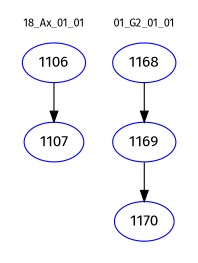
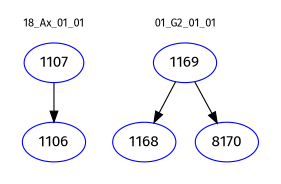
edge "1106" -> "1107": reversed
edge "1168" -> "1169": reversed
node "1170": label "1170" -> "8170"
